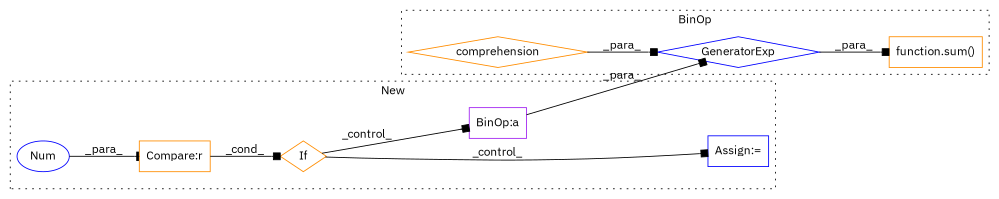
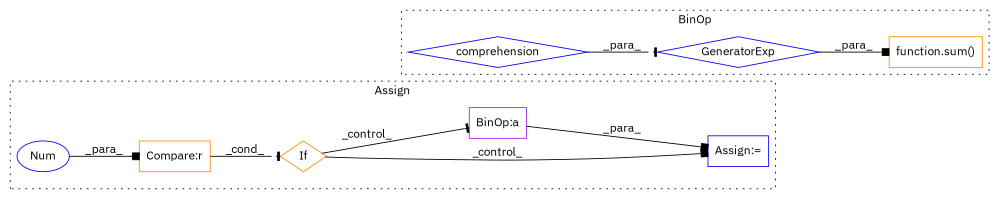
node "comprehension": color darkorange -> blue
edge "comprehension" -> "GeneratorExp": arrowhead box -> tee
edge "BinOp:a" -> "GeneratorExp": now "BinOp:a" -> "Assign:="
cluster "New": label "New" -> "Assign"
edge "If" -> "BinOp:a": arrowhead box -> tee
edge "Num" -> "Compare:r": arrowhead tee -> box
edge "Compare:r" -> "If": arrowhead box -> tee
